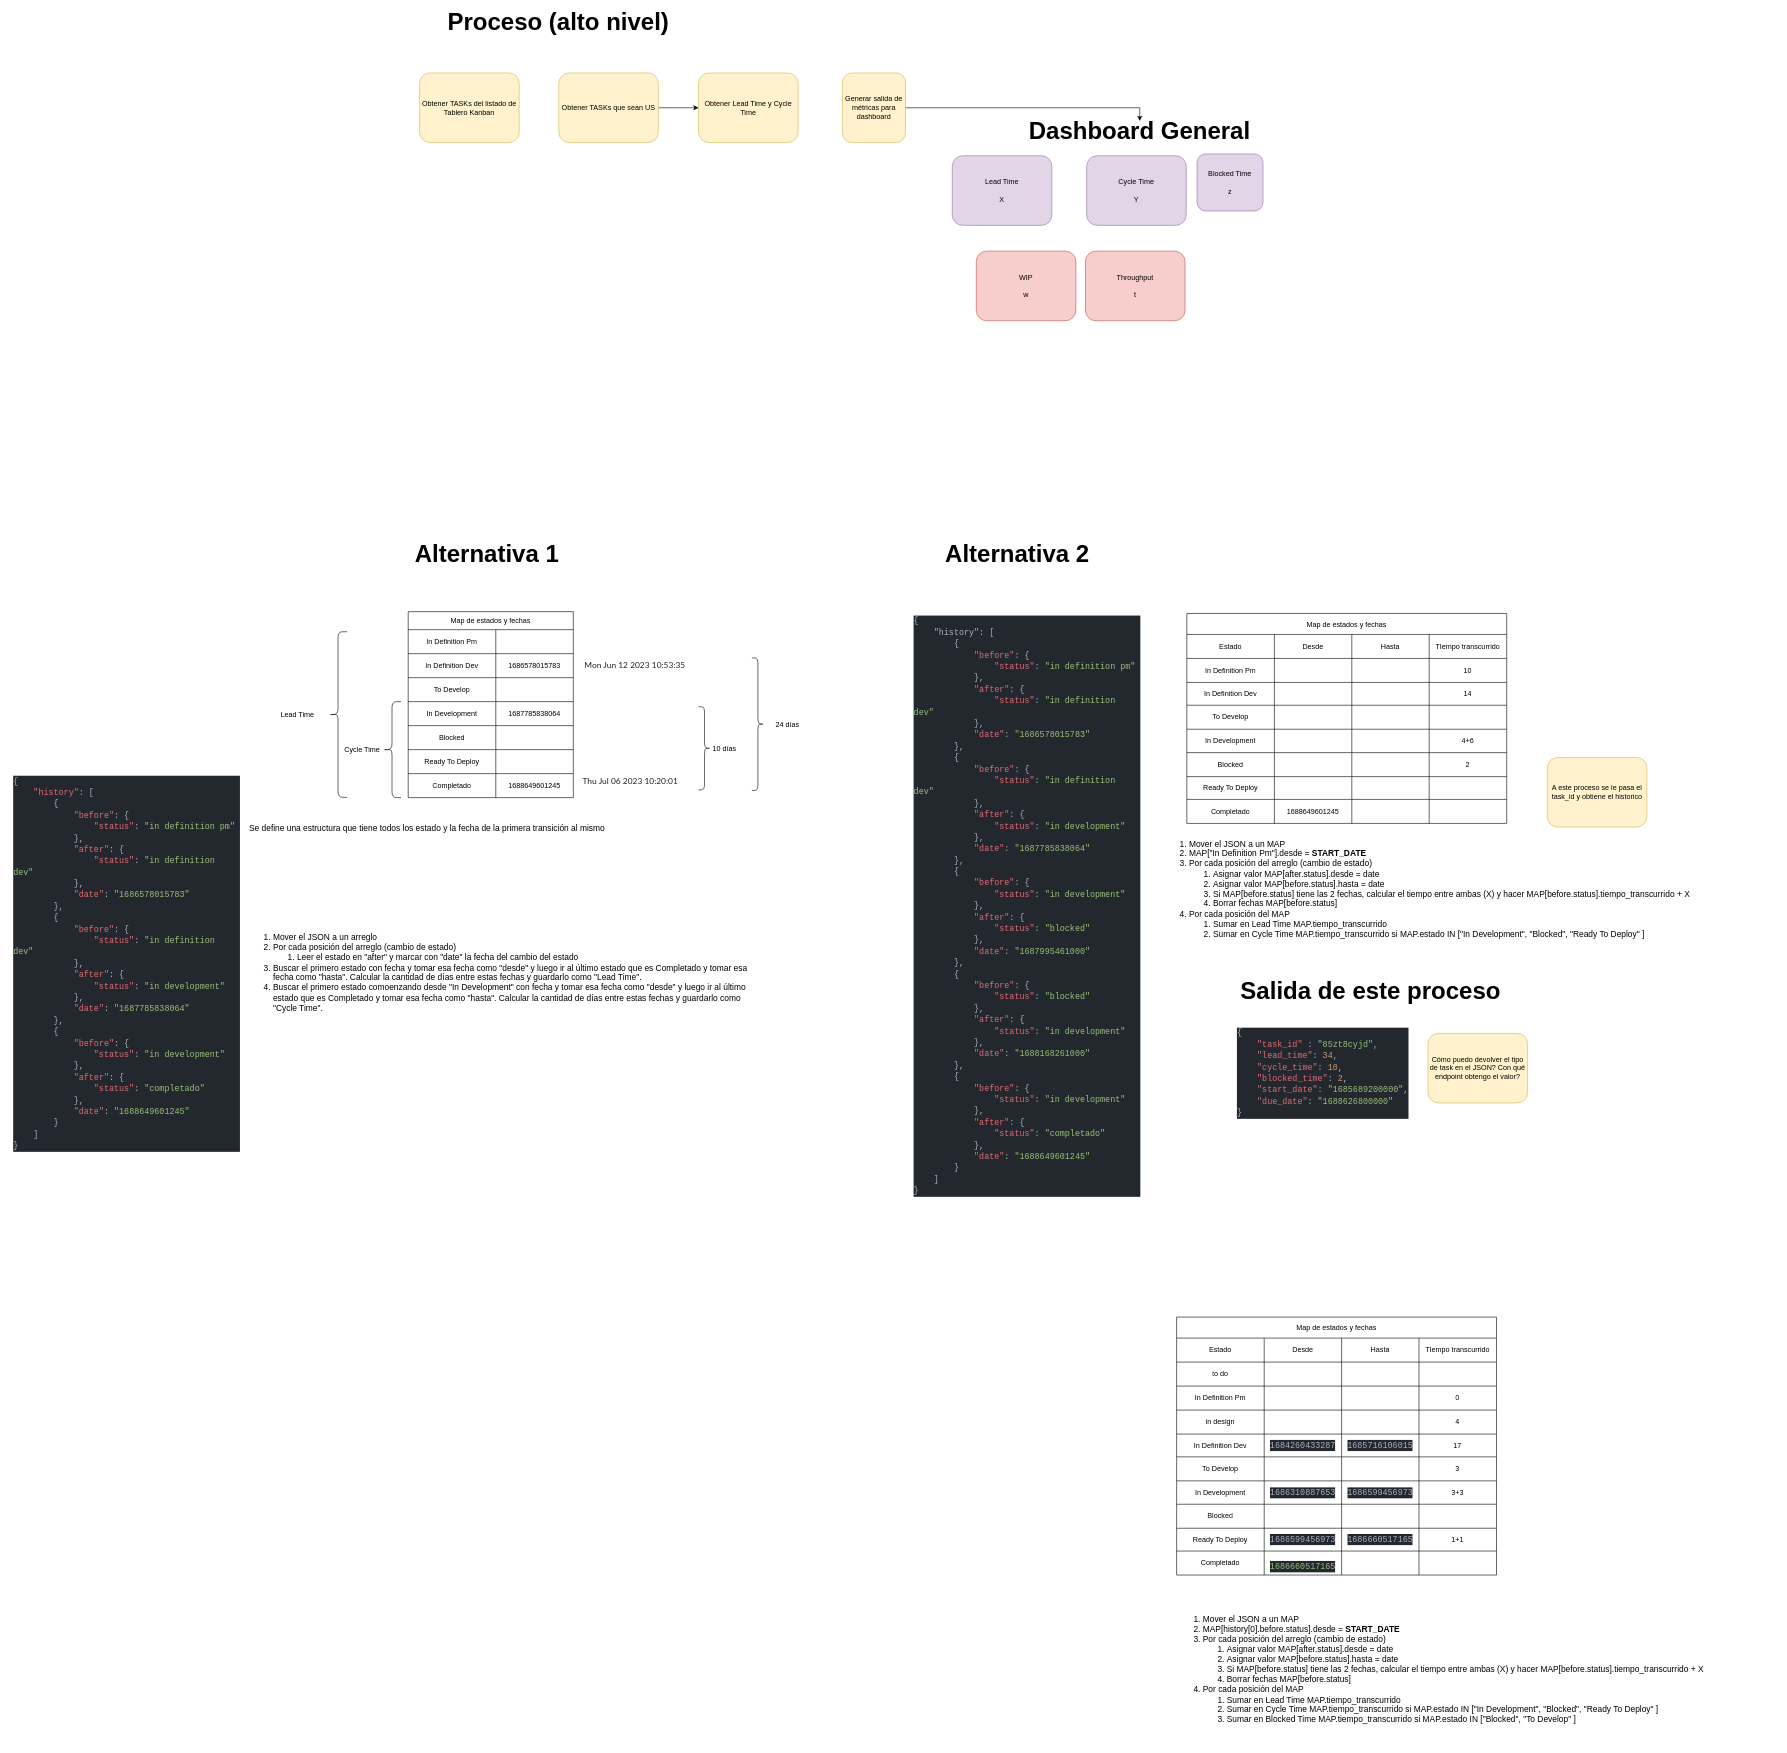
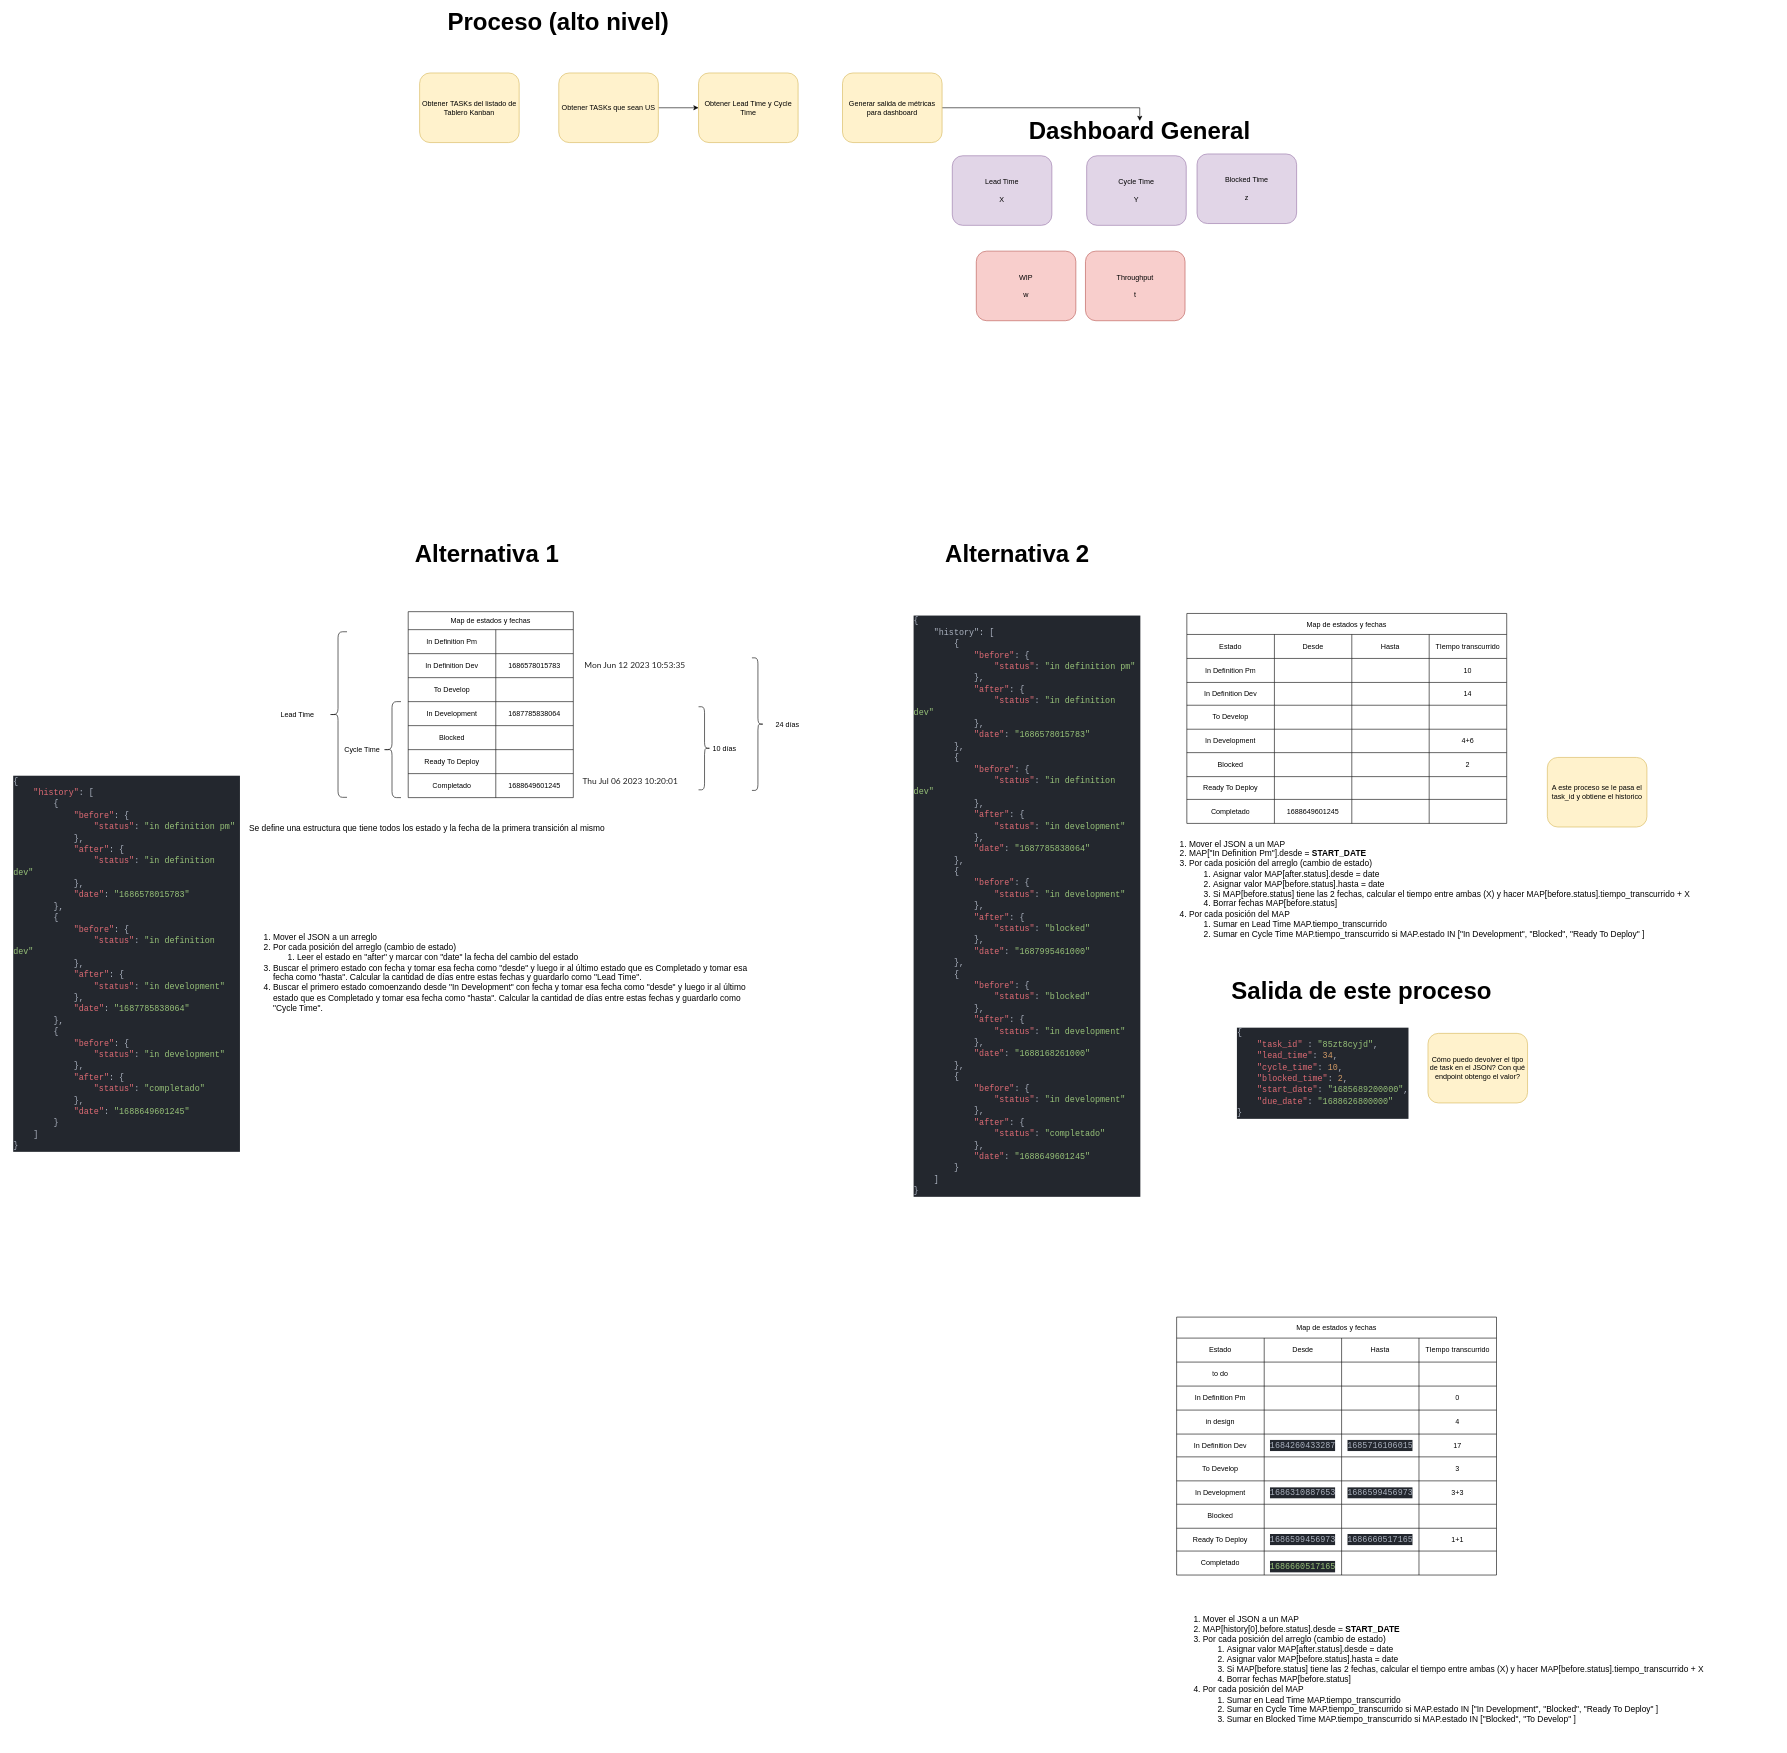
node "Generar salida de métricas para dashboard": size 63x70 -> 100x70
node "Blocked Time z": size 66x57 -> 100x70
node "Salida de este proceso": moved (1371, 991) -> (1362, 991)
